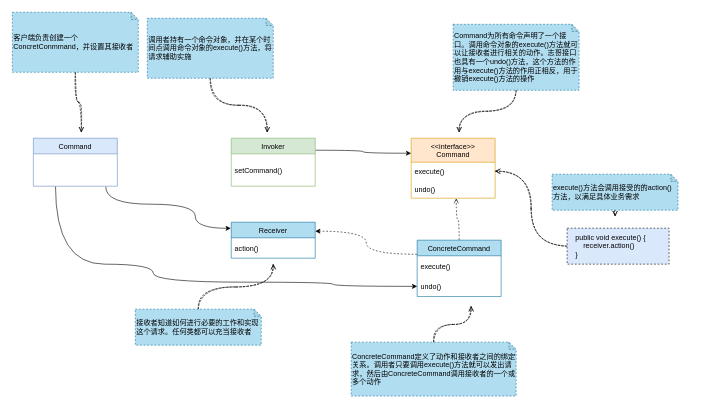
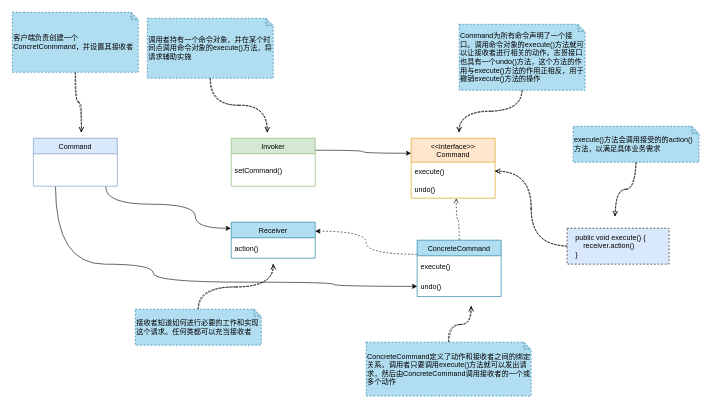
node "Command为所有命令声明了一个接口。调用命令对象的execute()方法就可以让接收者进行相关的动作。志哥接口也具有一个undo()方法，这个方法的作用与execute()方法的作用正相反，用于撤销execute()方法的操作": moved (516, 57) -> (522, 57)
node "execute()方法会调用接受的的action()方法，以满足具体业务需求": moved (615, 192) -> (636, 144)
node "ConcreteCommand定义了动作和接收者之间的绑定关系。调用者只要调用execute()方法就可以发出请求，然后由ConcreteCommand调用接收者的一个或多个动作": moved (434, 369) -> (449, 369)
